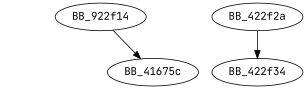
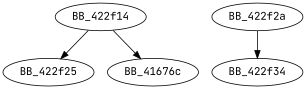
node "BB_922f14": label "BB_922f14" -> "BB_422f14"
node "BB_422f25": added
node "BB_41675c": label "BB_41675c" -> "BB_41676c"
